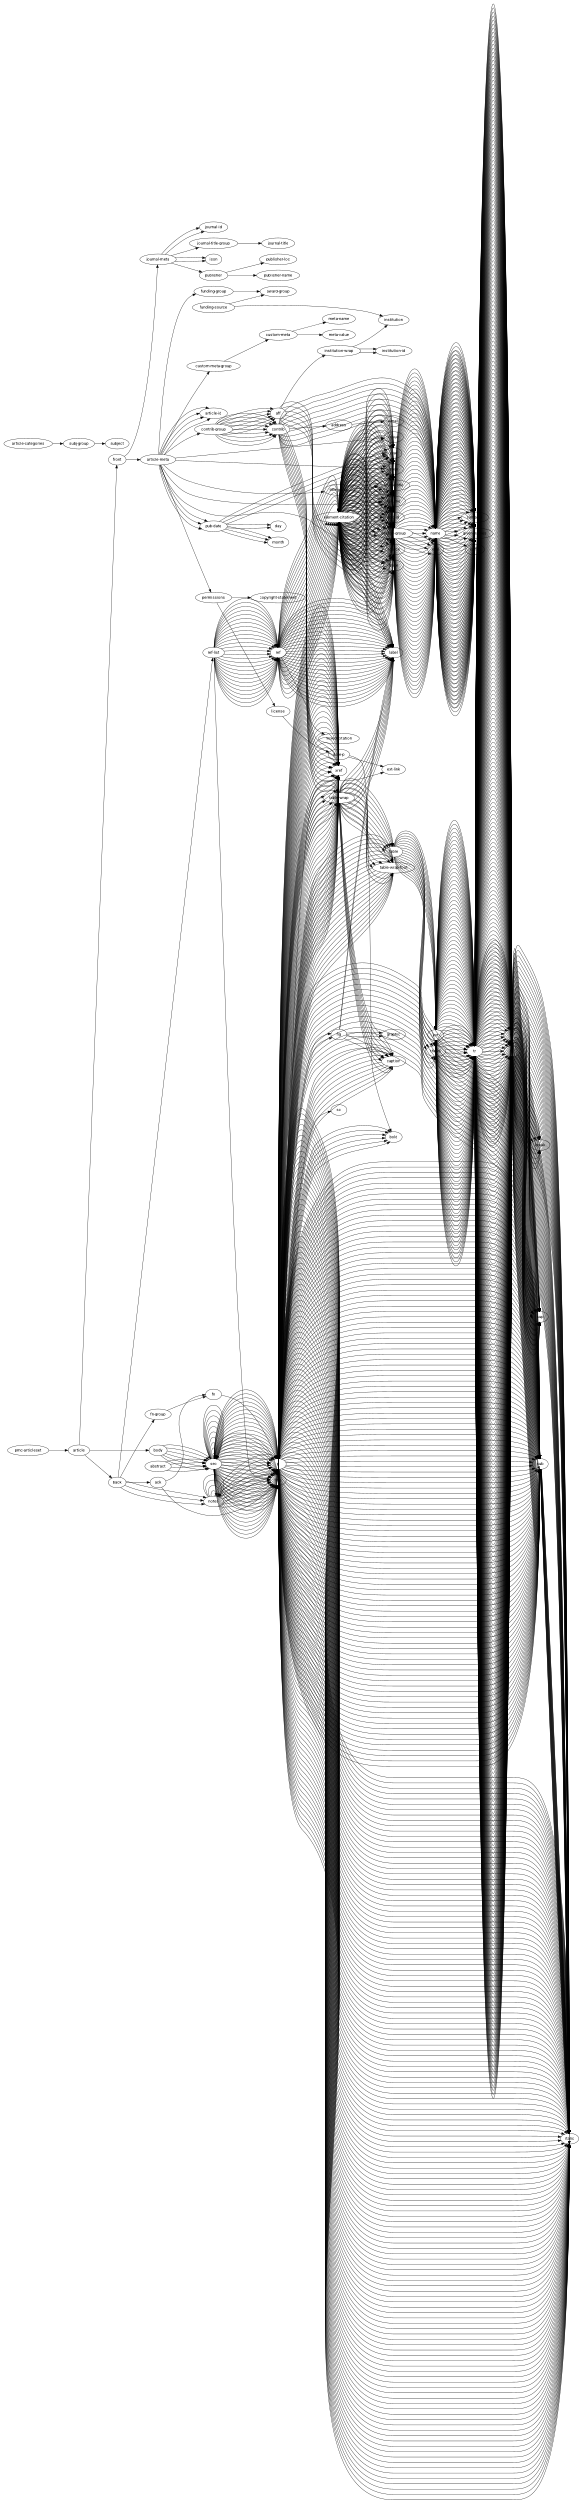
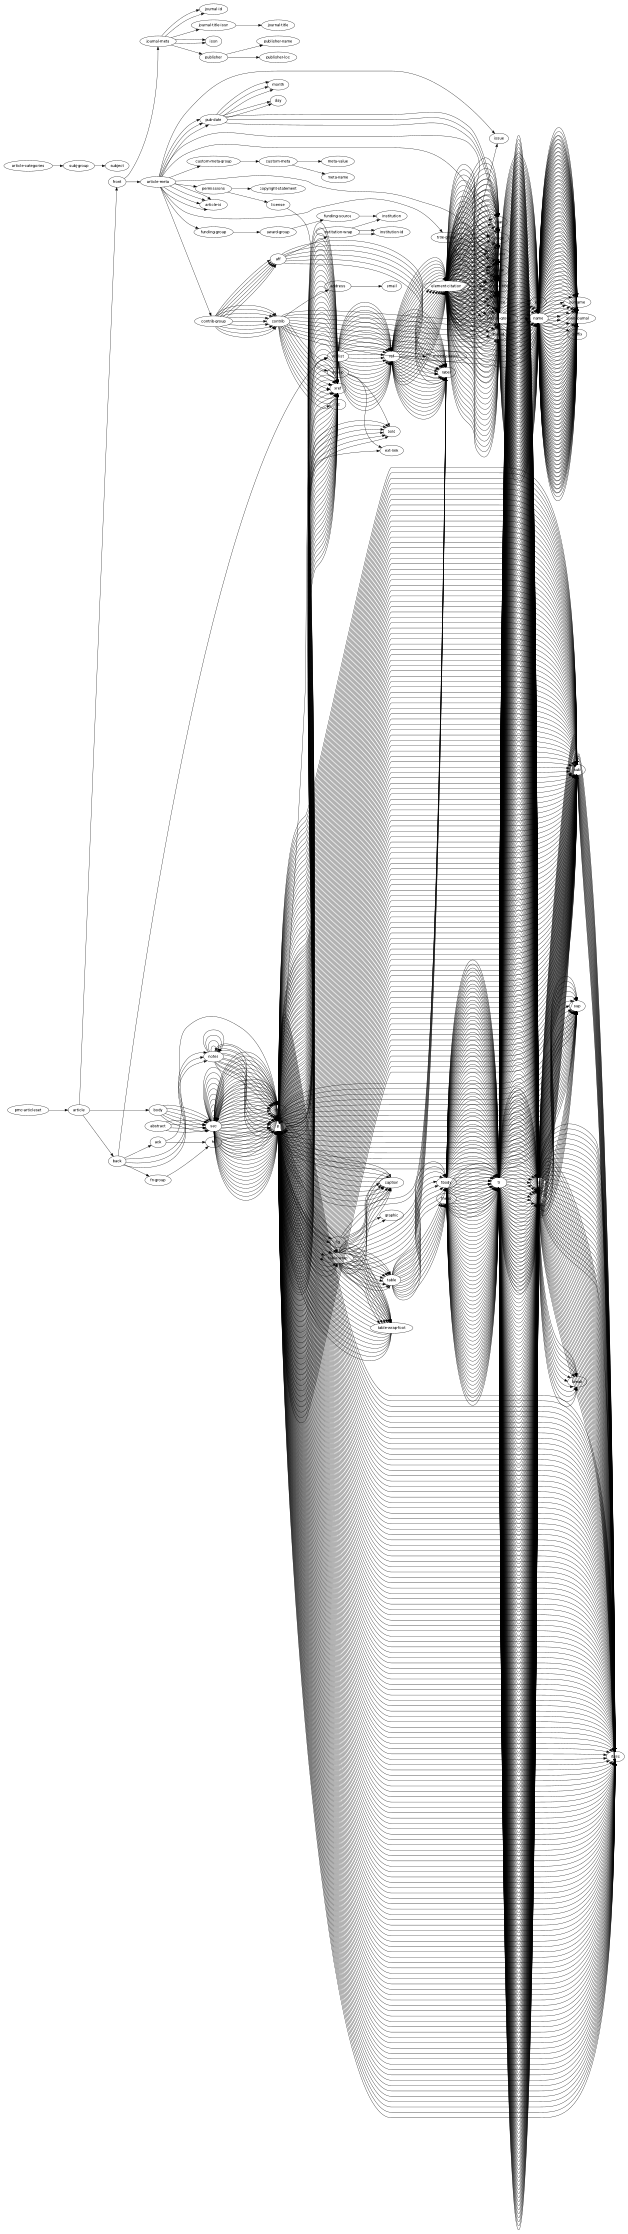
node "journal-title-group": label "journal-title-group" -> "journal-title-issn"
edge "funding-source" -> "award-group": reversed
node "given-names": label "given-names" -> "given-journal"
node "ext": label "ext" -> "tbody"
edge "ref-list" -> "title": reversed
